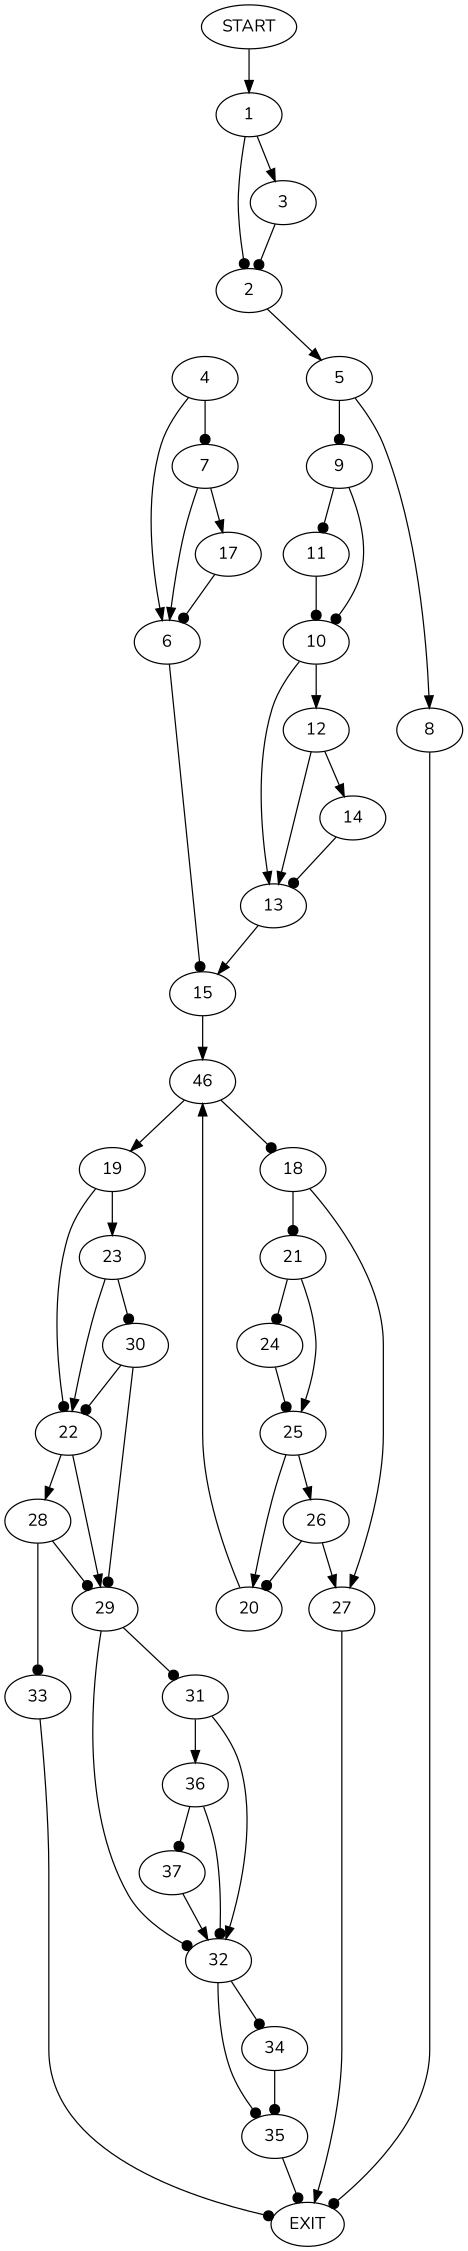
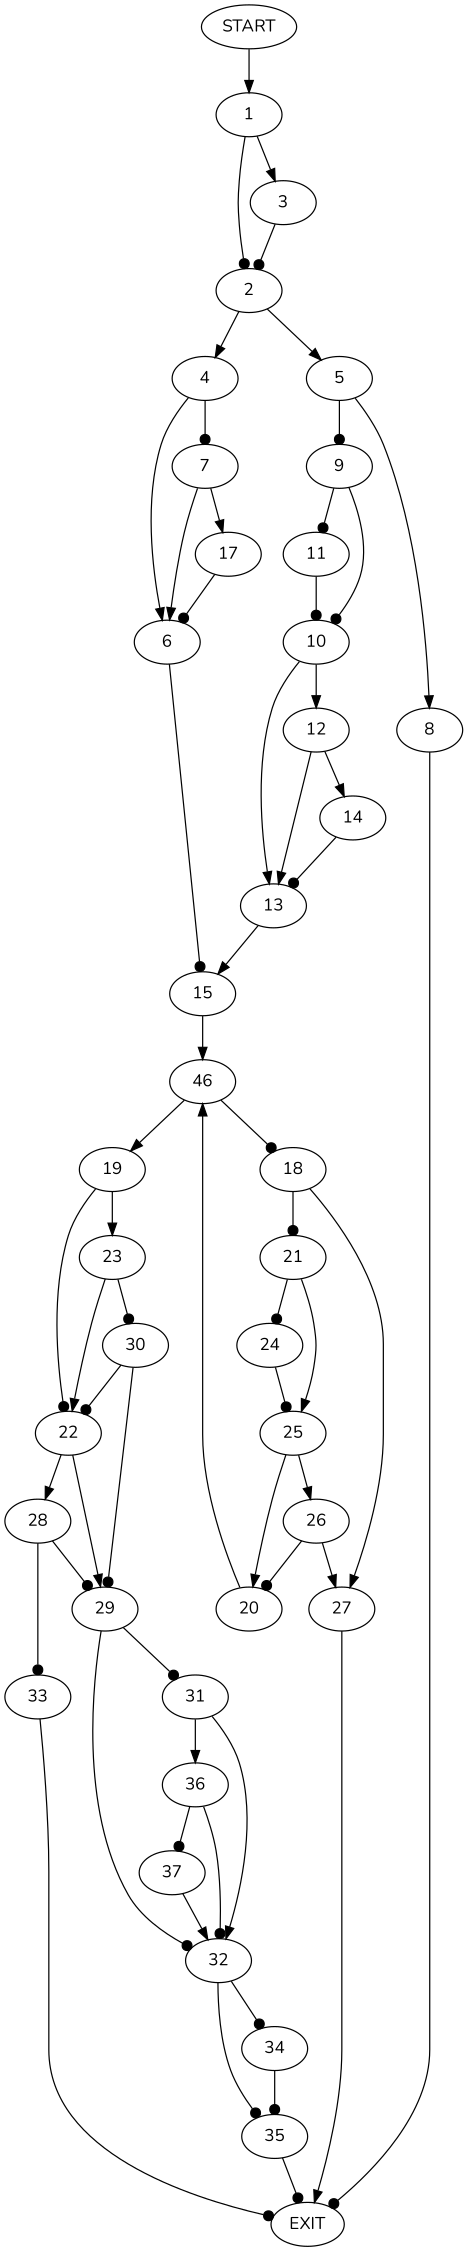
edge "2" -> "4": added
